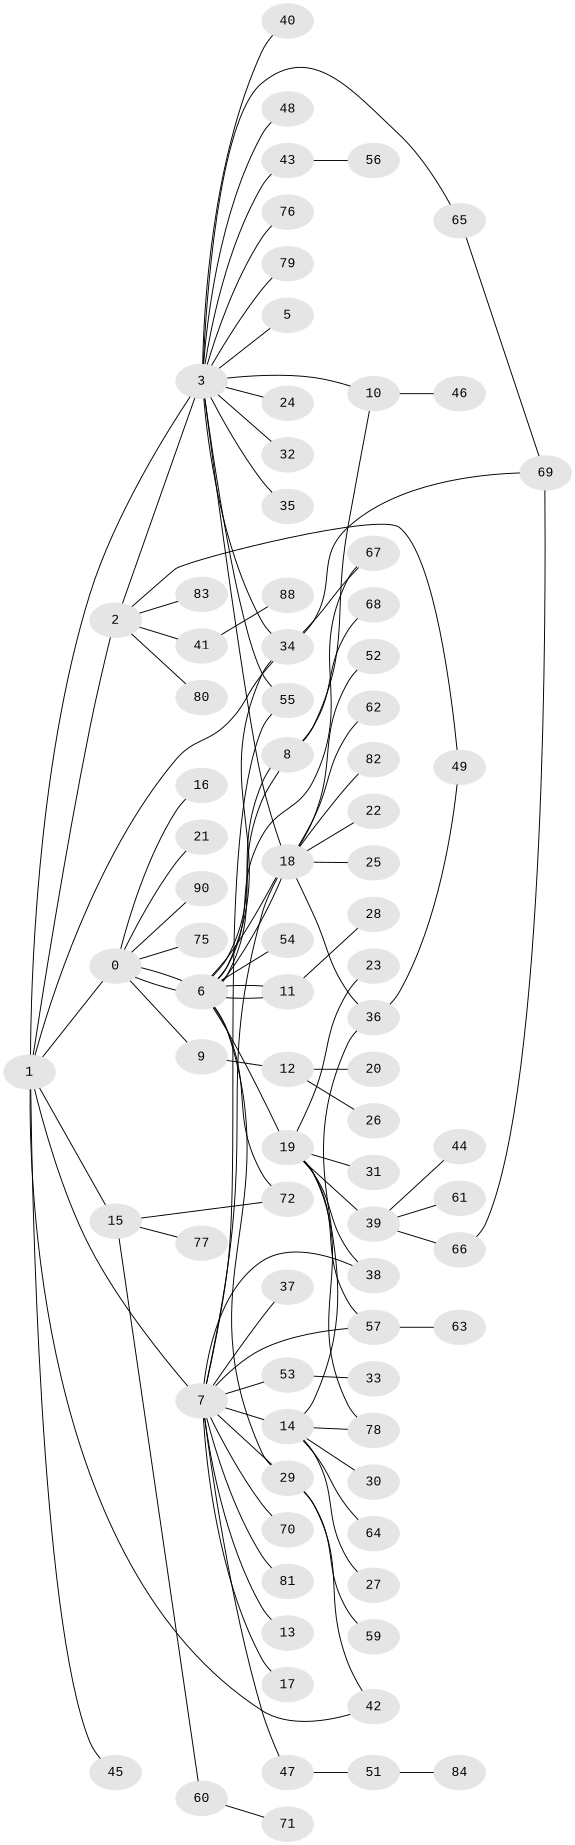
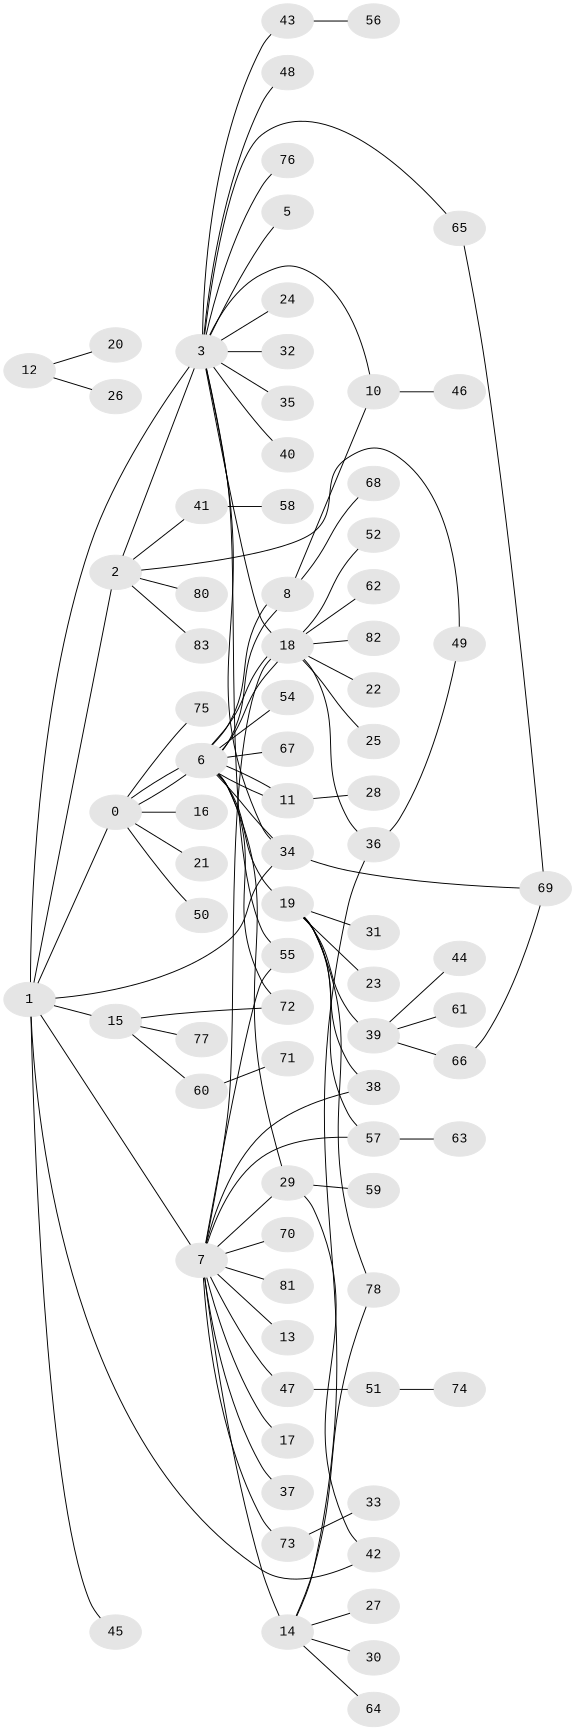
node "79": removed
node "88": label "88" -> "58"
edge "67" -- "34": removed
node "90": label "90" -> "50"
node "9": removed
node "53": label "53" -> "73"
node "84": label "84" -> "74"
